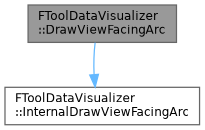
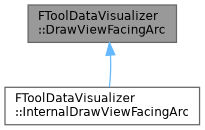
edge "FToolDataVisualizer ::DrawViewFacingArc" -> "FToolDataVisualizer ::InternalDrawViewFacingArc": reversed
